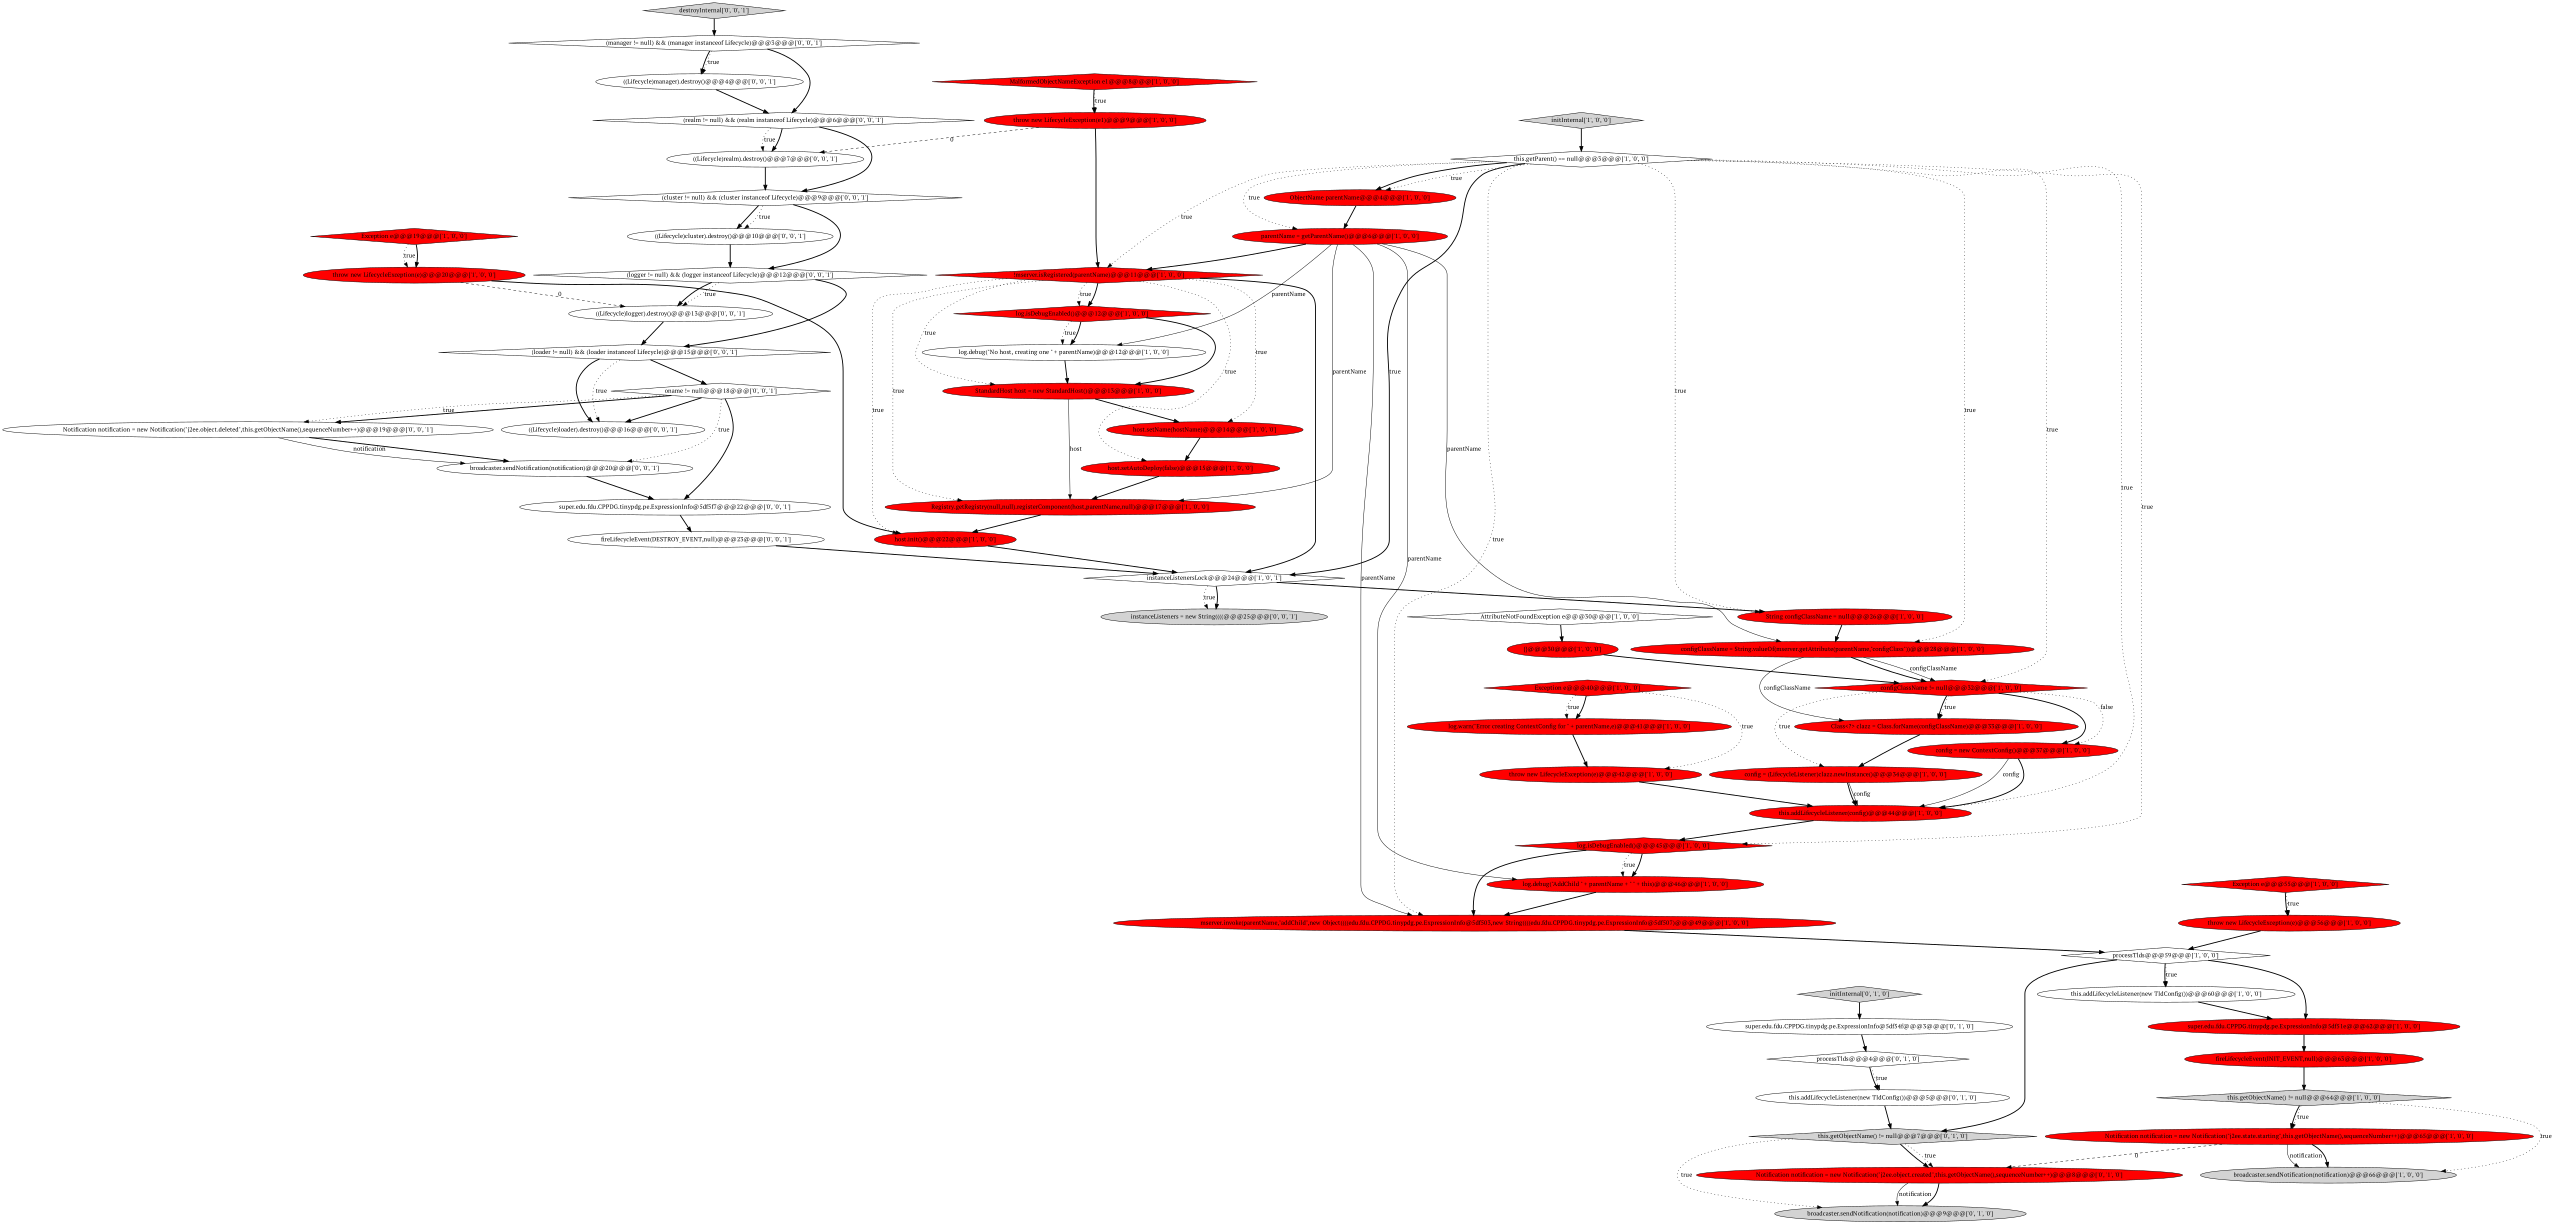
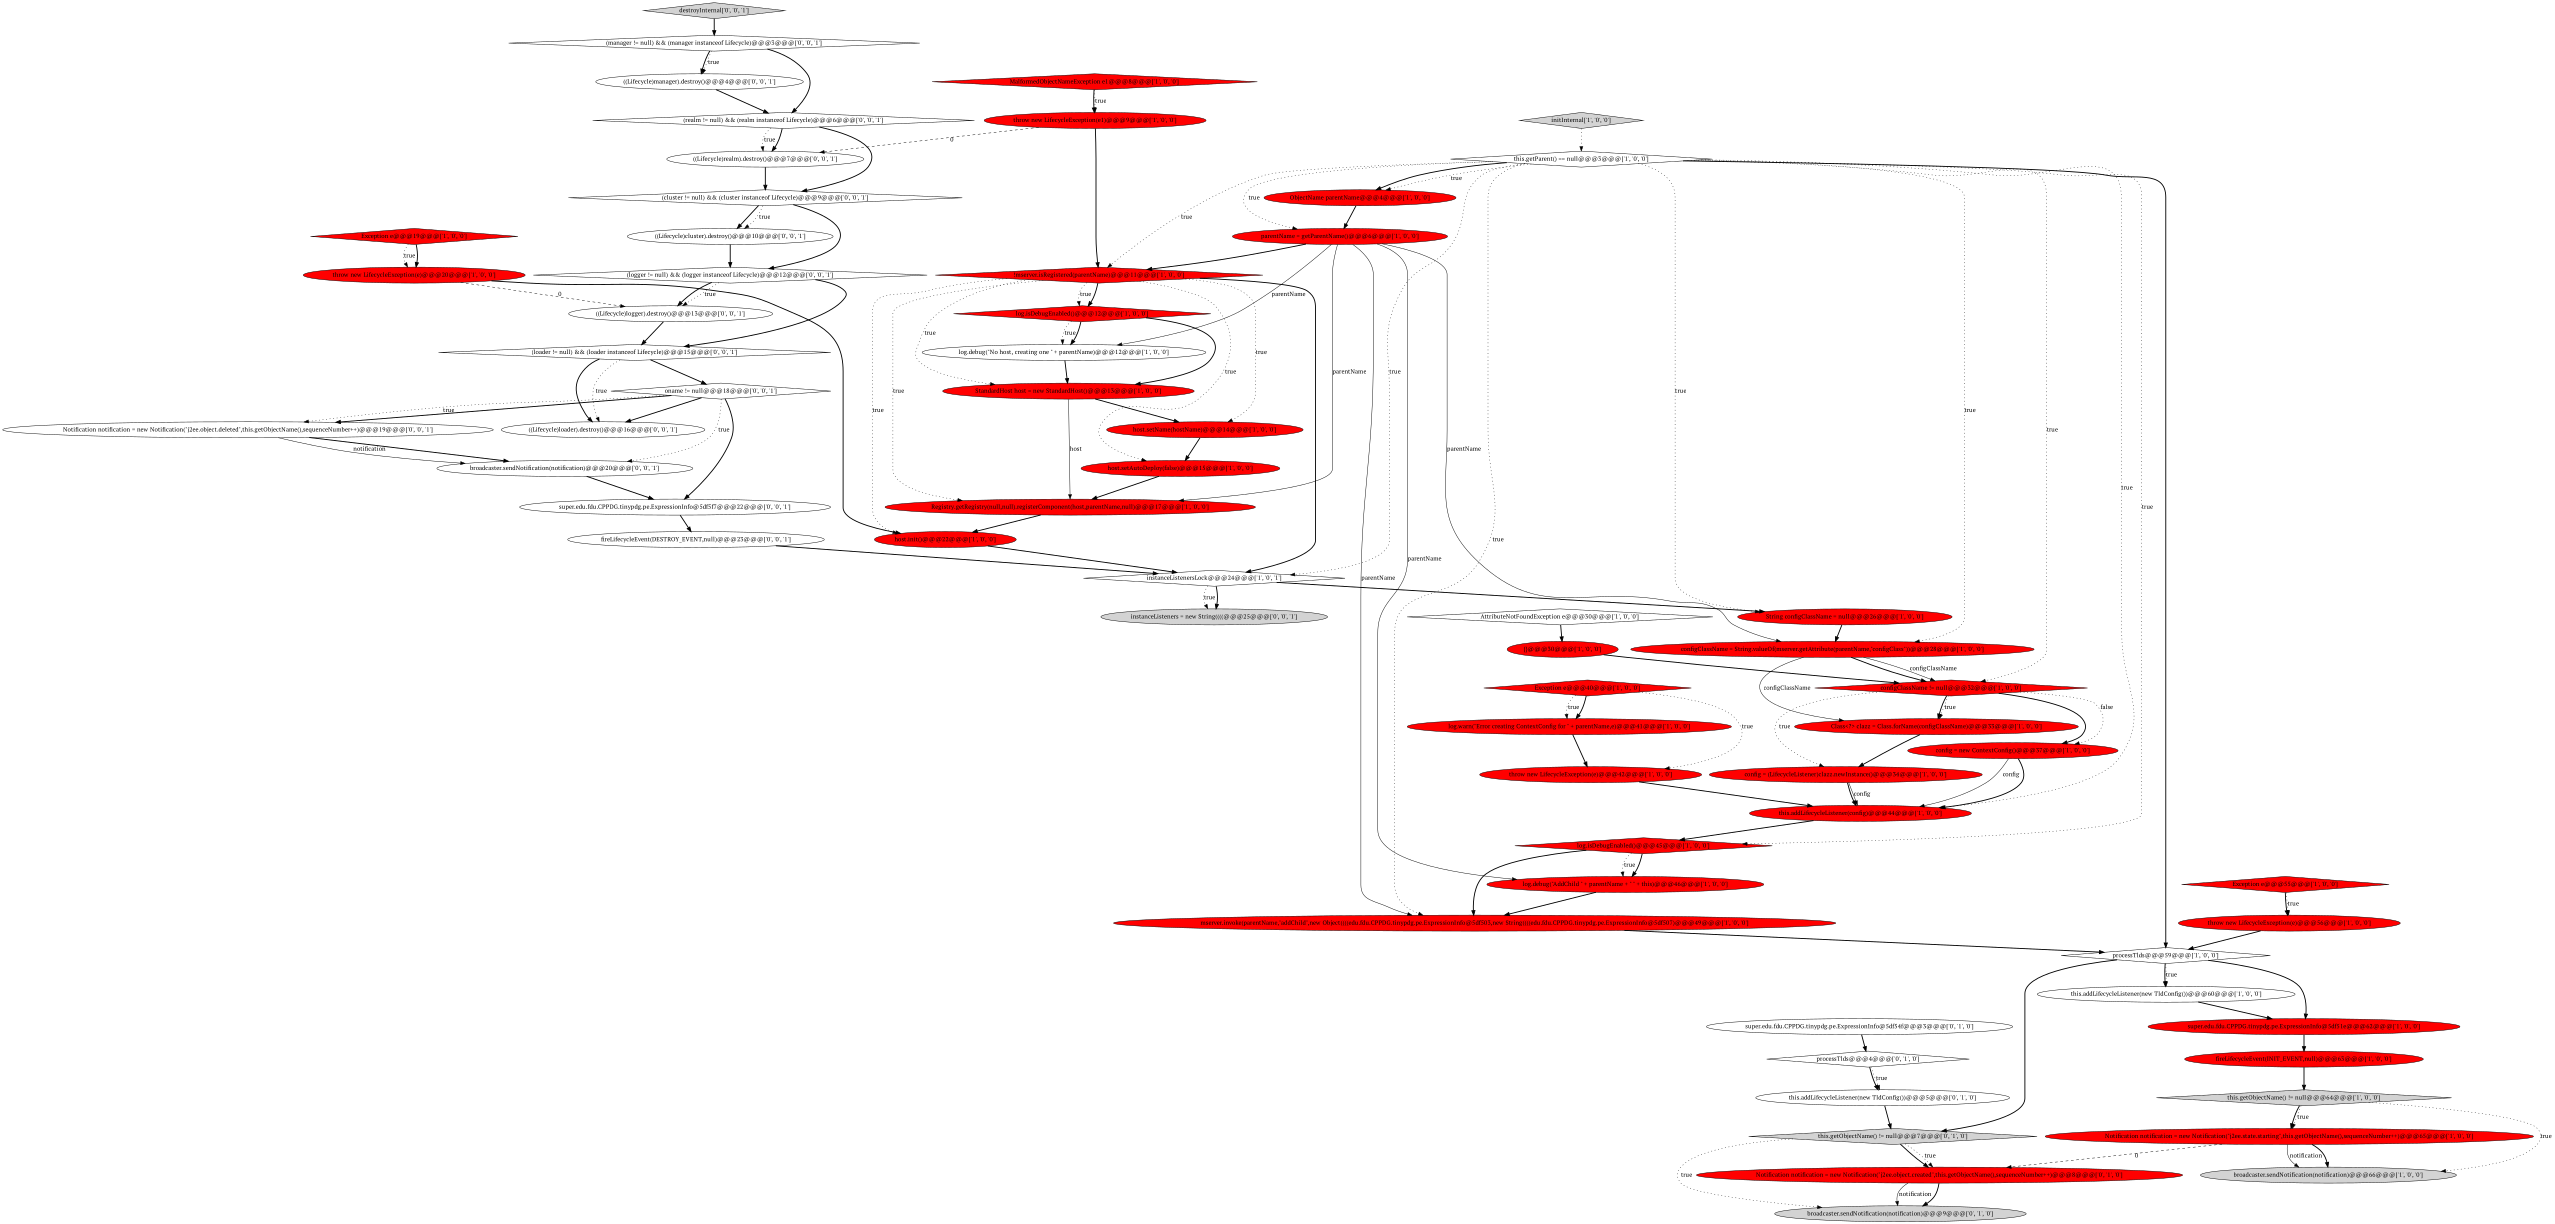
edge "initInternal['1', '0', '0']" -> "this.getParent() == null@@@3@@@['1', '0', '0']": style bold -> dotted
edge "this.getParent() == null@@@3@@@['1', '0', '0']" -> "processTlds@@@59@@@['1', '0', '0']": added
edge "this.getParent() == null@@@3@@@['1', '0', '0']" -> "instanceListenersLock@@@24@@@['1', '0', '1']": style bold -> dotted
node "initInternal['0', '1', '0']": removed
